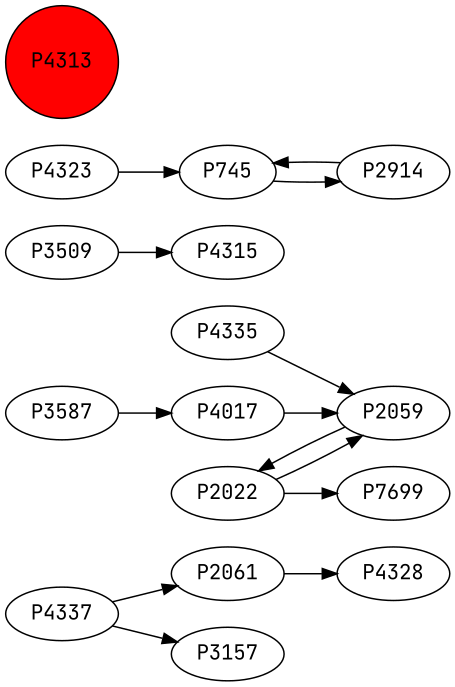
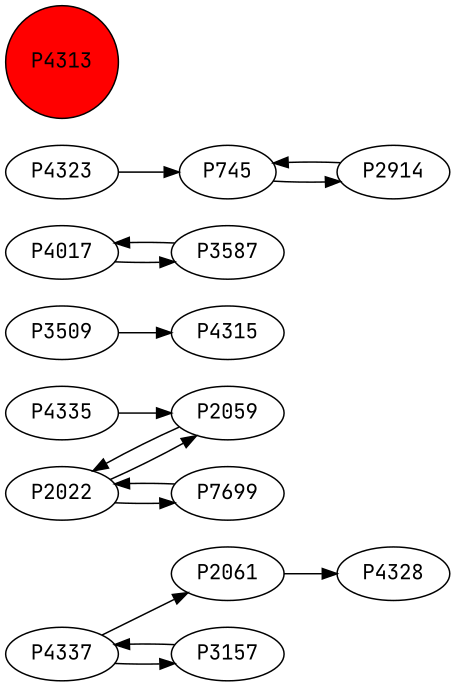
edge "P4017" -> "P2059": now "P4017" -> "P3587"
edge "P7699" -> "P2022": added
edge "P3157" -> "P4337": added
